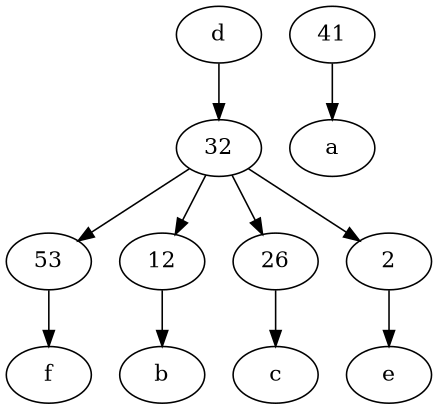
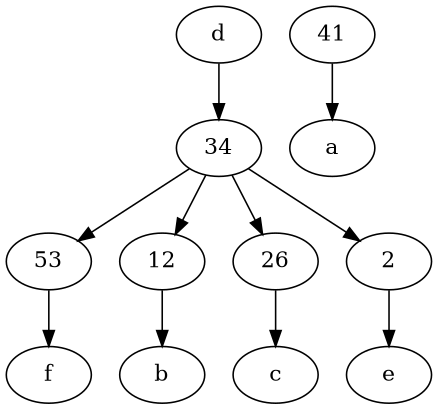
node "32": label "32" -> "34"
